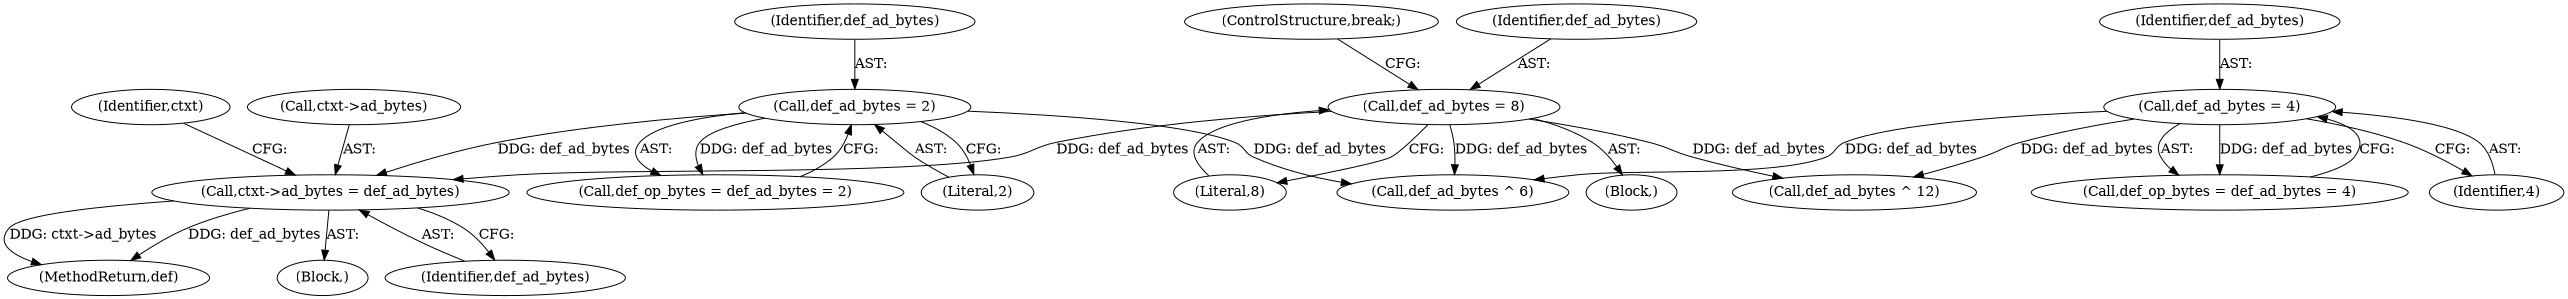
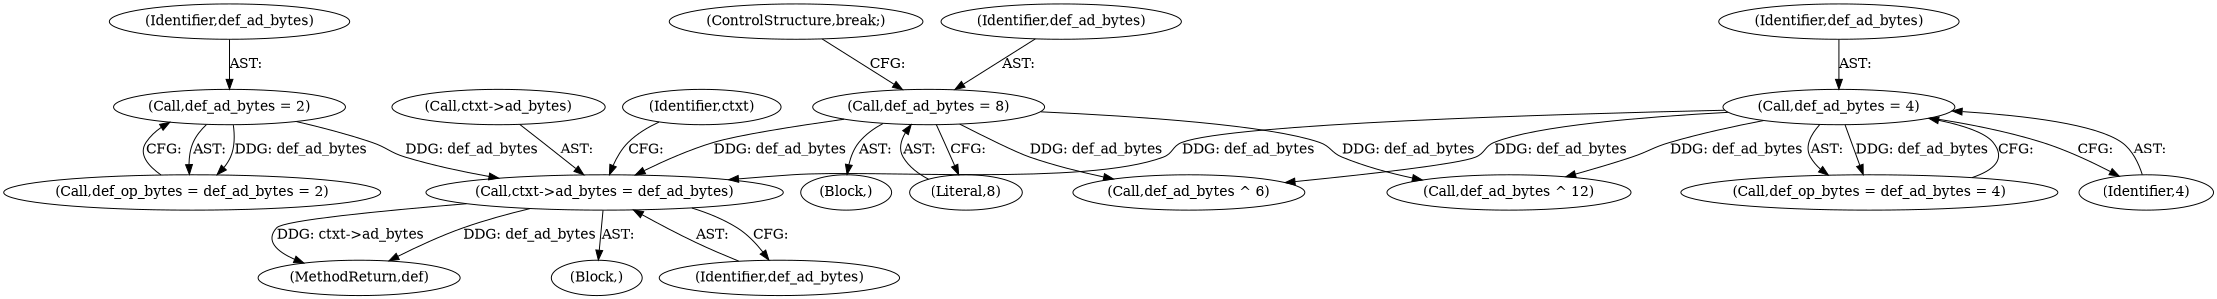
edge "(Call,def_ad_bytes = 2)" -> "(Call,def_ad_bytes ^ 6)": removed, label "DDG: def_ad_bytes"
edge "(Call,def_ad_bytes = 4)" -> "(Call,ctxt->ad_bytes = def_ad_bytes)": added, label "DDG: def_ad_bytes"
node "(Literal,2)": removed
